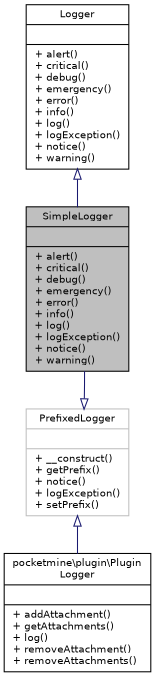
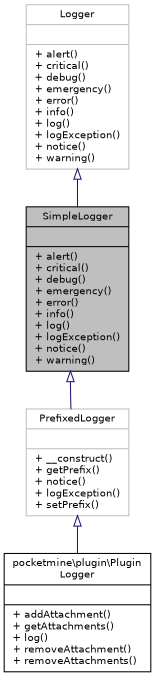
node "Logger": color black -> grey75
edge "SimpleLogger" -> "PrefixedLogger": reversed
